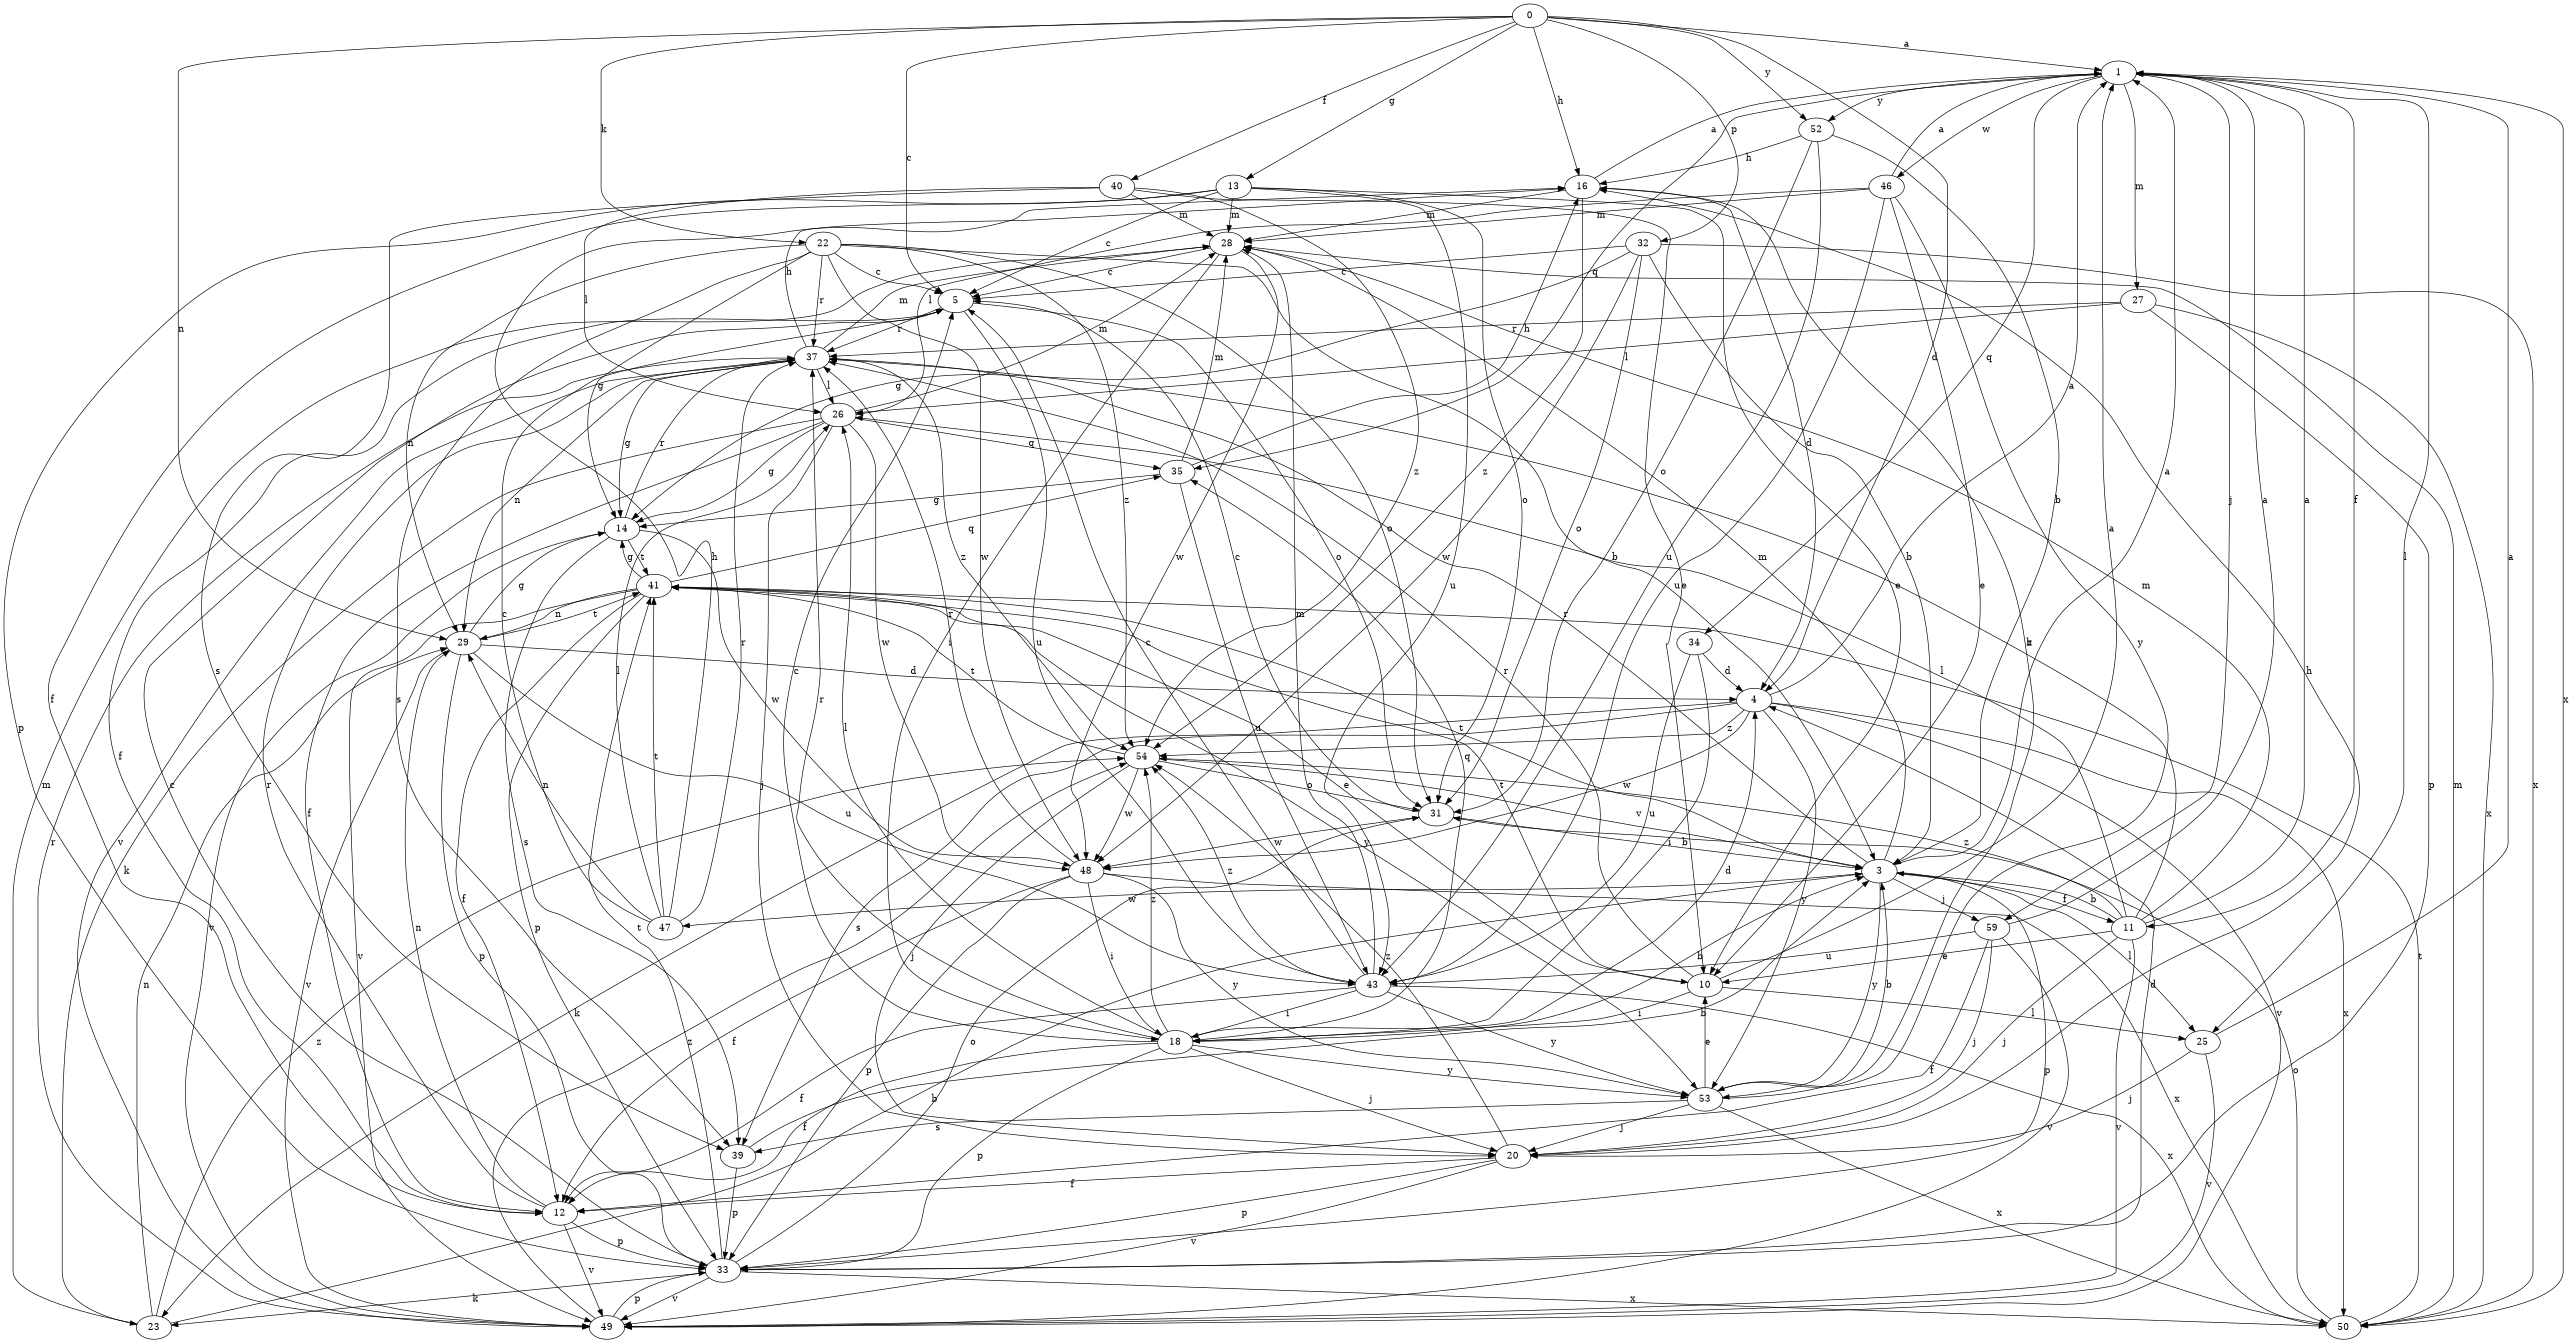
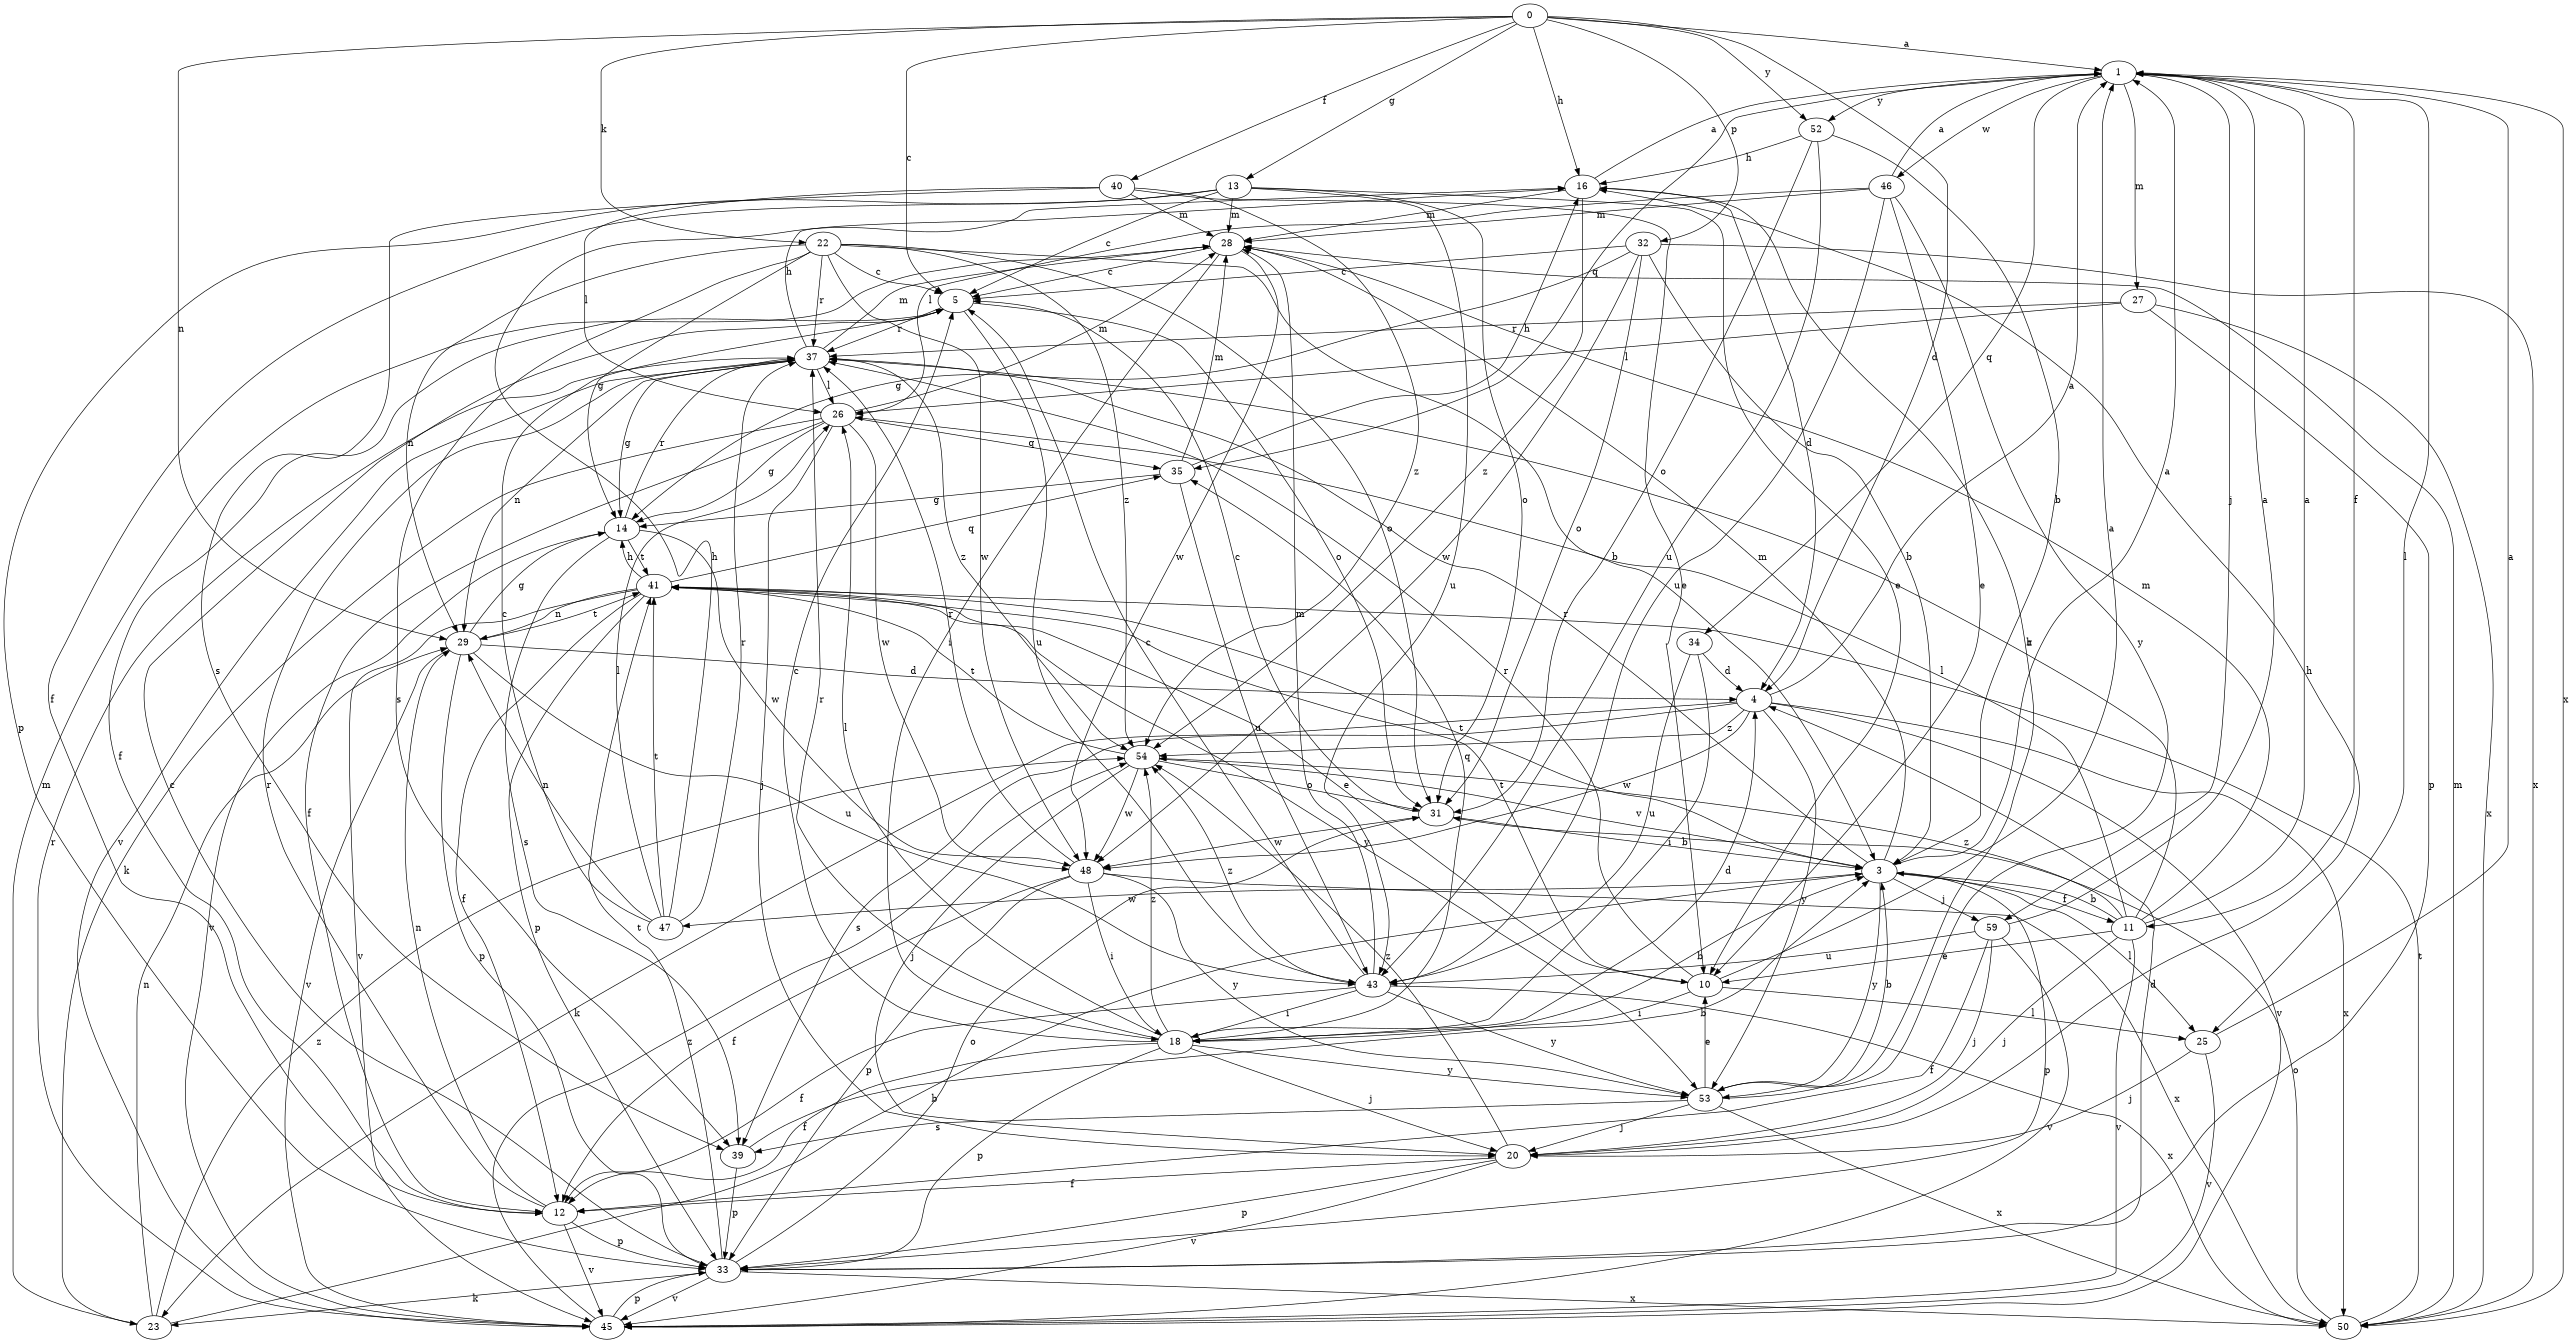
edge "41" -> "14": label "g" -> "h"
node "49": label "49" -> "45"
